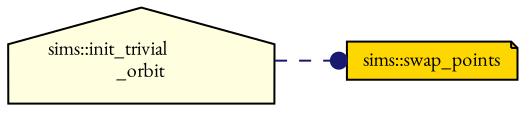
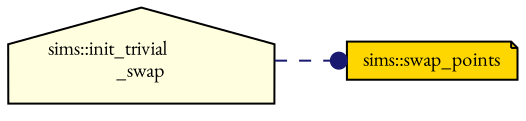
node "sims::init_trivial _orbit": label "sims::init_trivial _orbit" -> "sims::init_trivial _swap"
